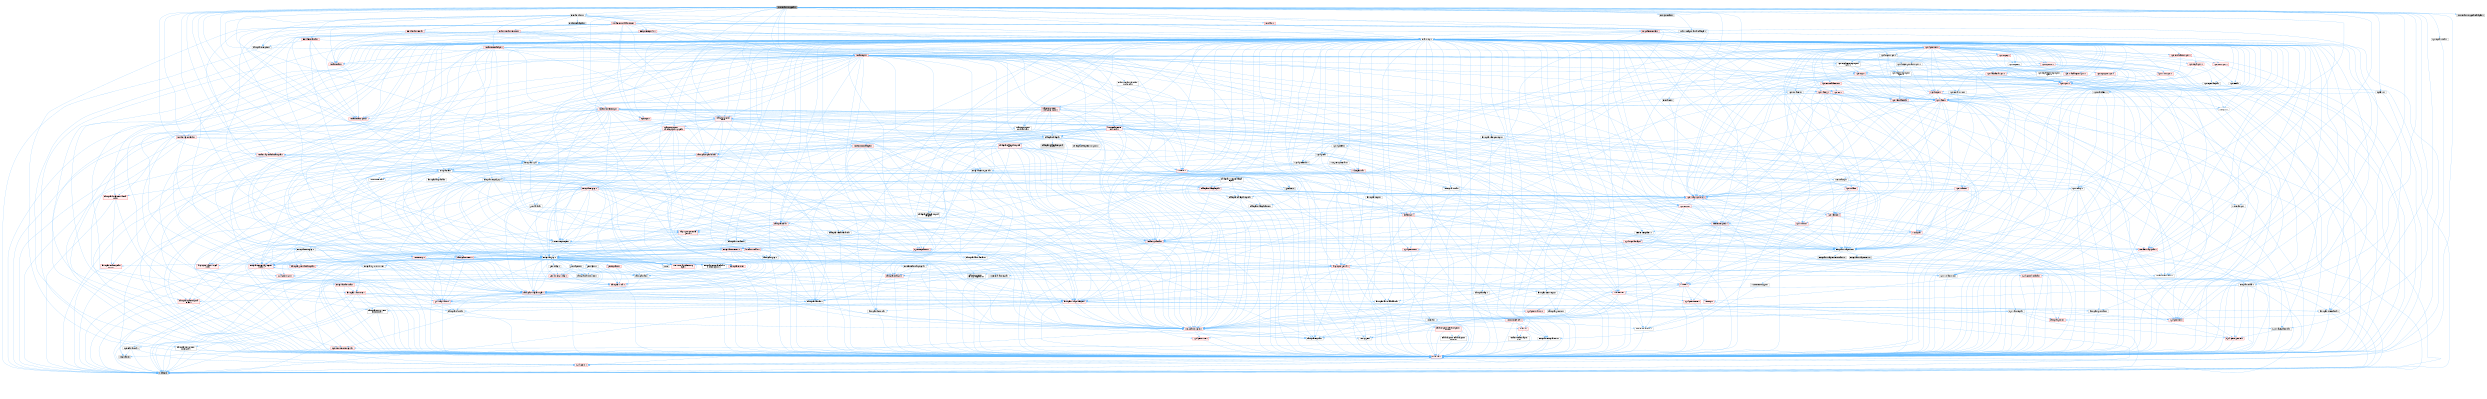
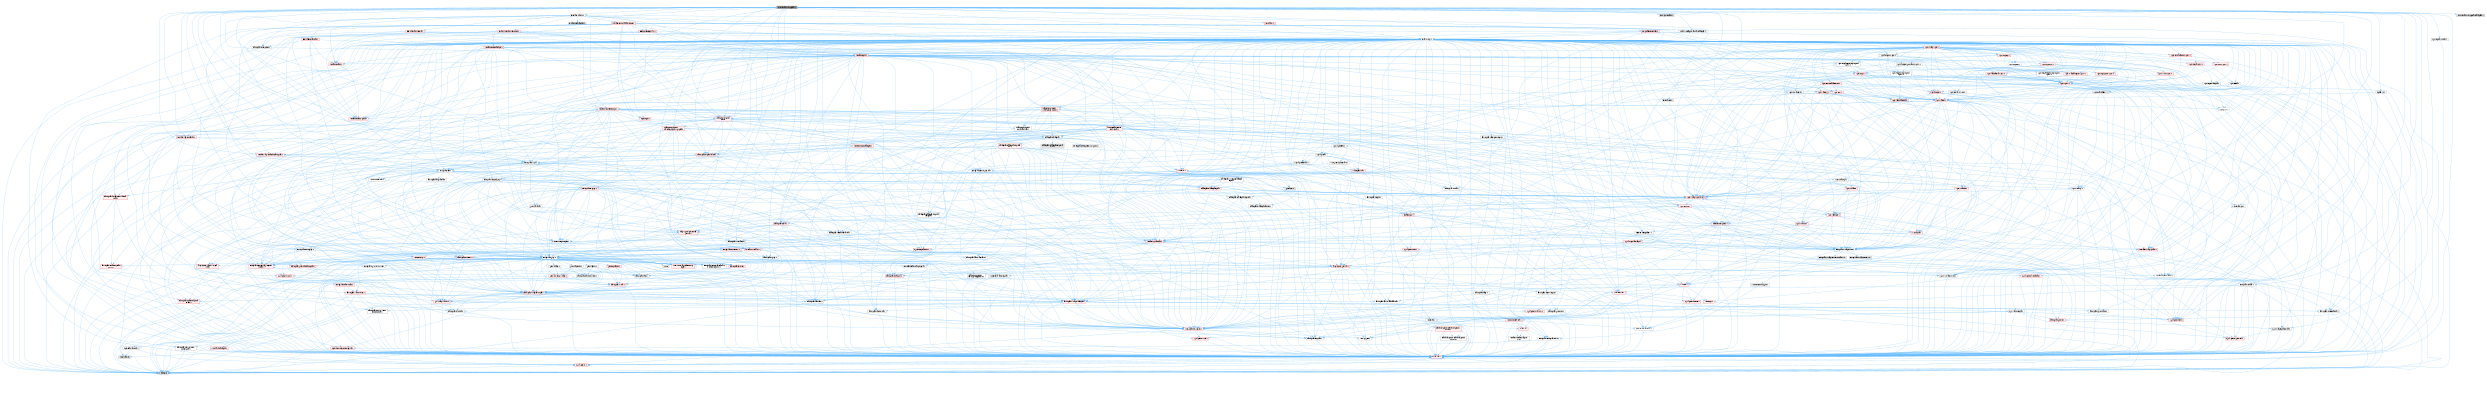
node "Math/PlatformCrt.h": label "Math/PlatformCrt.h" -> "Math/UnrealMath.h"
node "Blueprint/BlueprintProperty GuidProvider.h": removed
edge "Math/Box2D.h" -> "Math/UnrealMathUtility.h": reversed
node "Misc/ReverseIterate.h": added
